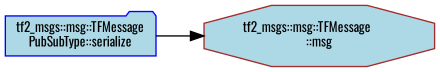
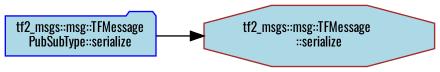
node "tf2_msgs::msg::TFMessage ::msg": label "tf2_msgs::msg::TFMessage ::msg" -> "tf2_msgs::msg::TFMessage ::serialize"
